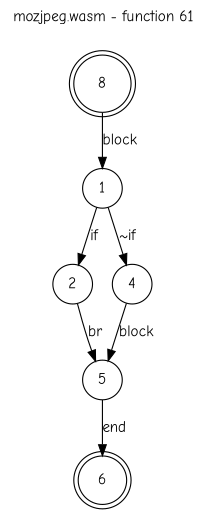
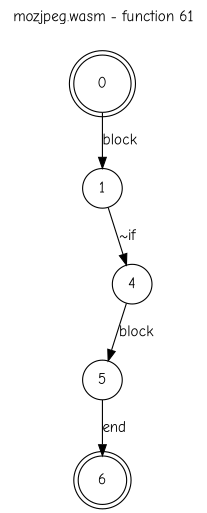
node "8": label "8" -> "0"
node "2": removed
